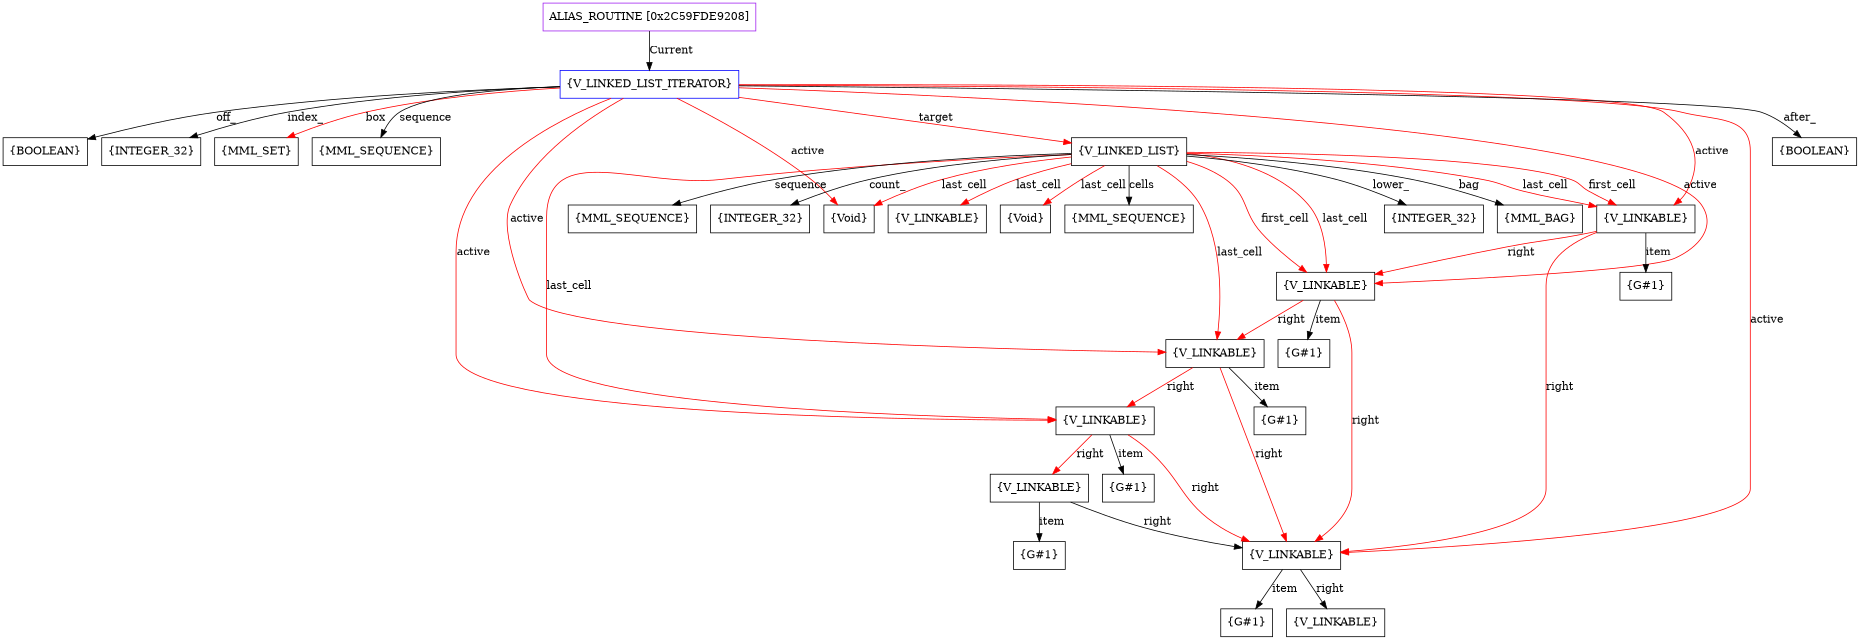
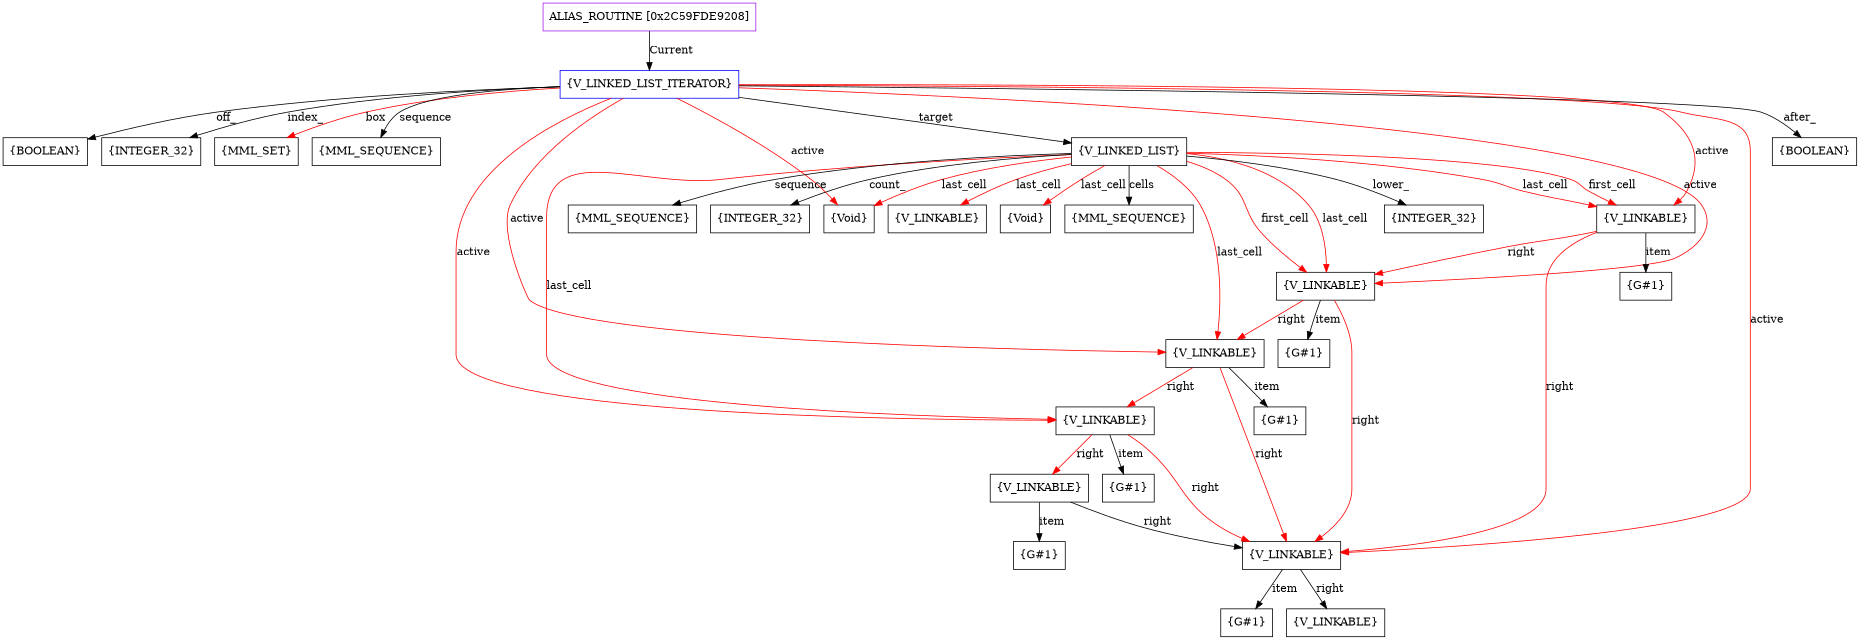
edge "{V_LINKED_LIST_ITERATOR}" -> "{V_LINKED_LIST}": color red -> black
node "{MML_BAG}": removed
